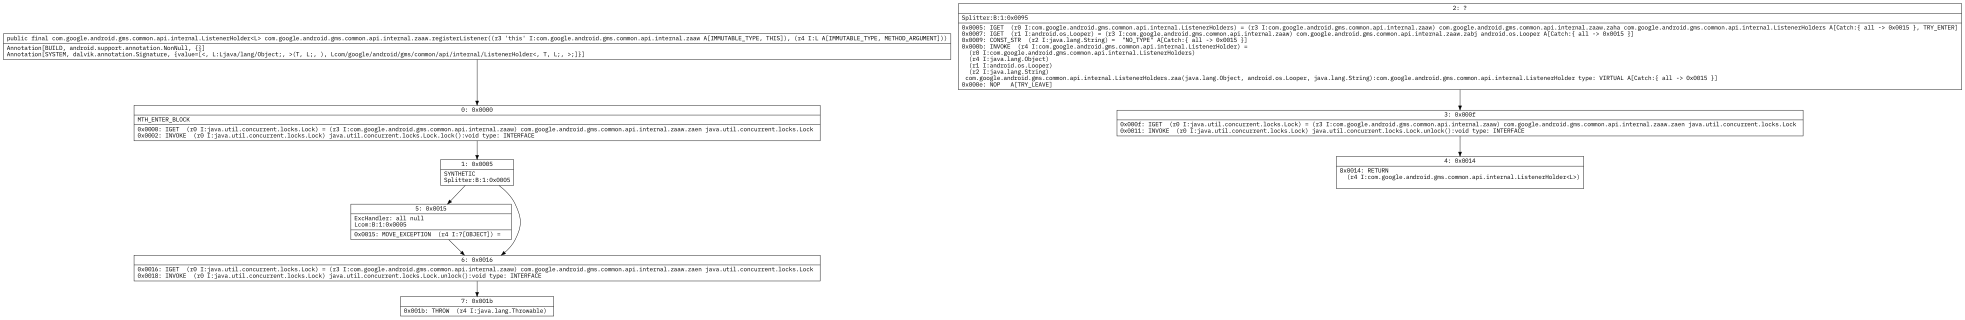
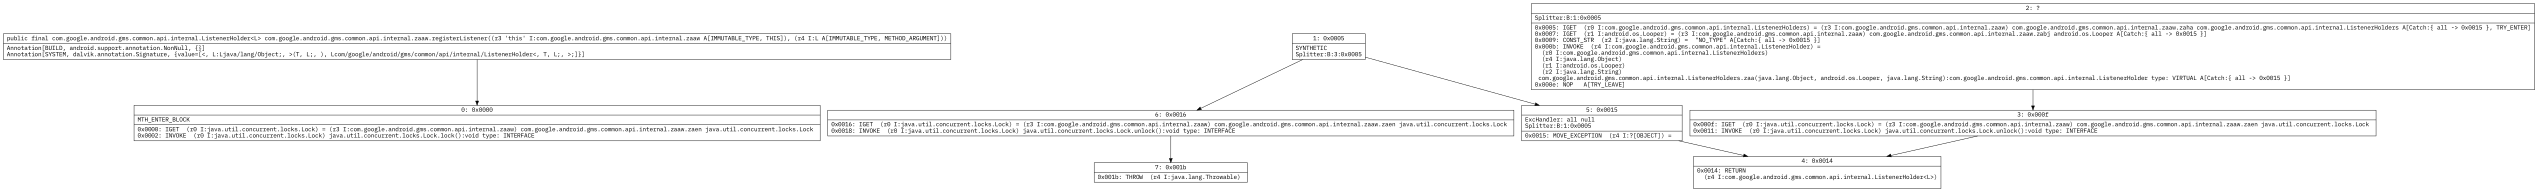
node "2: ?": text "Splitter:B:1:0x0095" -> "Splitter:B:1:0x0005"
edge "0: 0x0000" -> "1: 0x0005": removed
node "4: 0x0014": text "8x0014: RETURN" -> "0x0014: RETURN"
node "1: 0x0005": text "Splitter:B:1:0x0005" -> "Splitter:B:3:0x0005"
node "5: 0x0015": text "Lcom:B:1:0x0005" -> "Splitter:B:1:0x0005"
edge "5: 0x0015" -> "6: 0x0016": now "5: 0x0015" -> "4: 0x0014"
